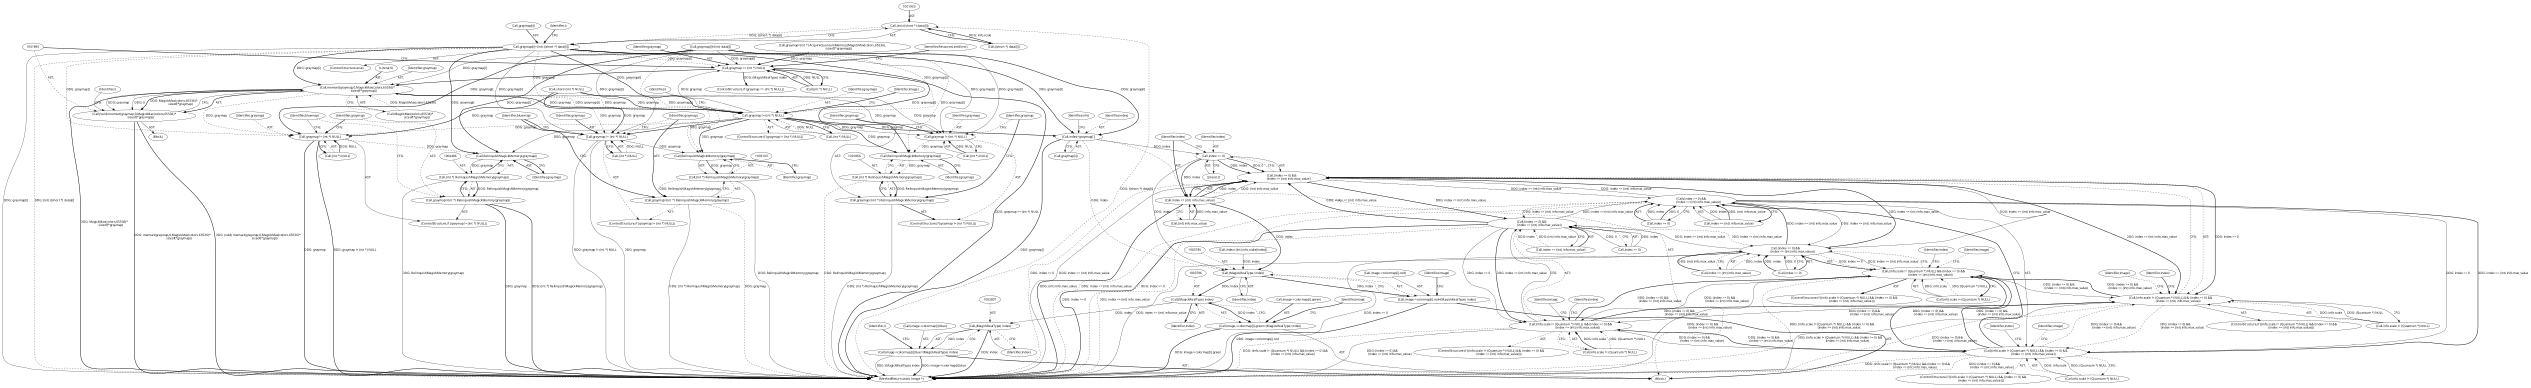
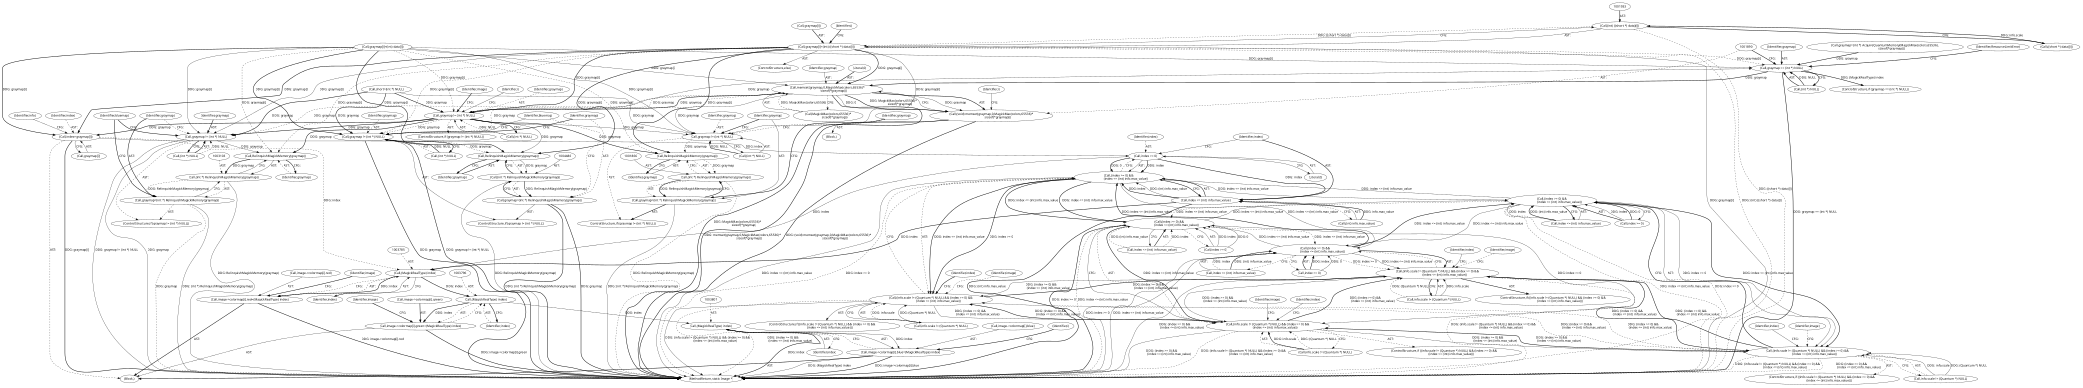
edge "(MethodReturn,static Image *)" -> "(Call,(int) ((short *) data)[i])": reversed
node "(Call,index=(int) info.scale[index])": removed
